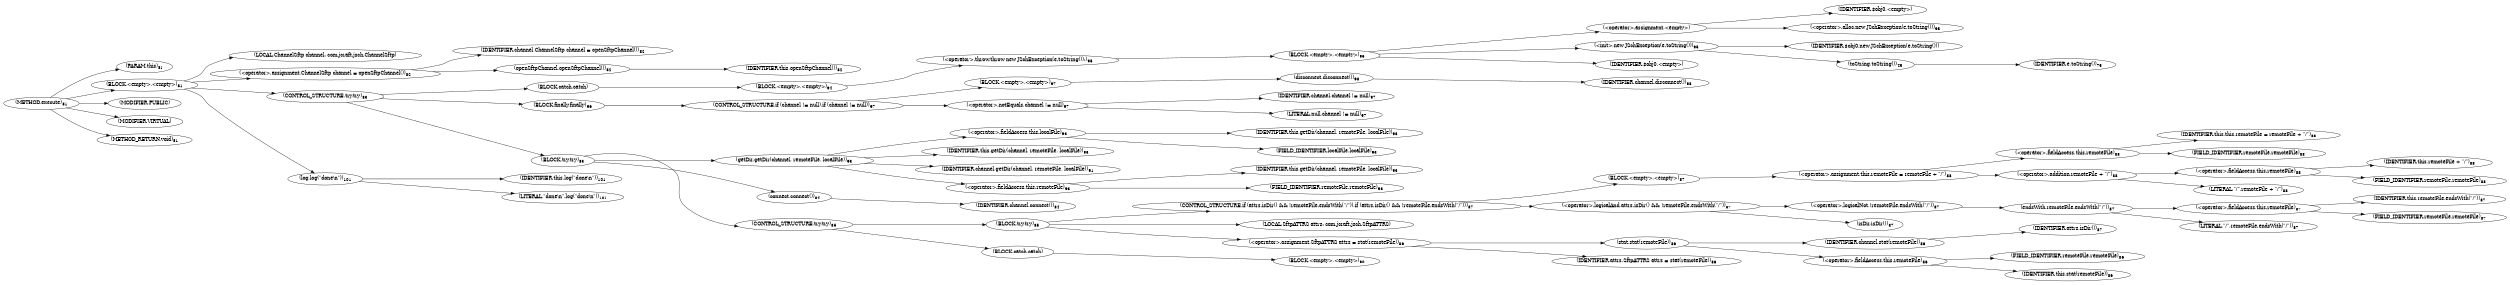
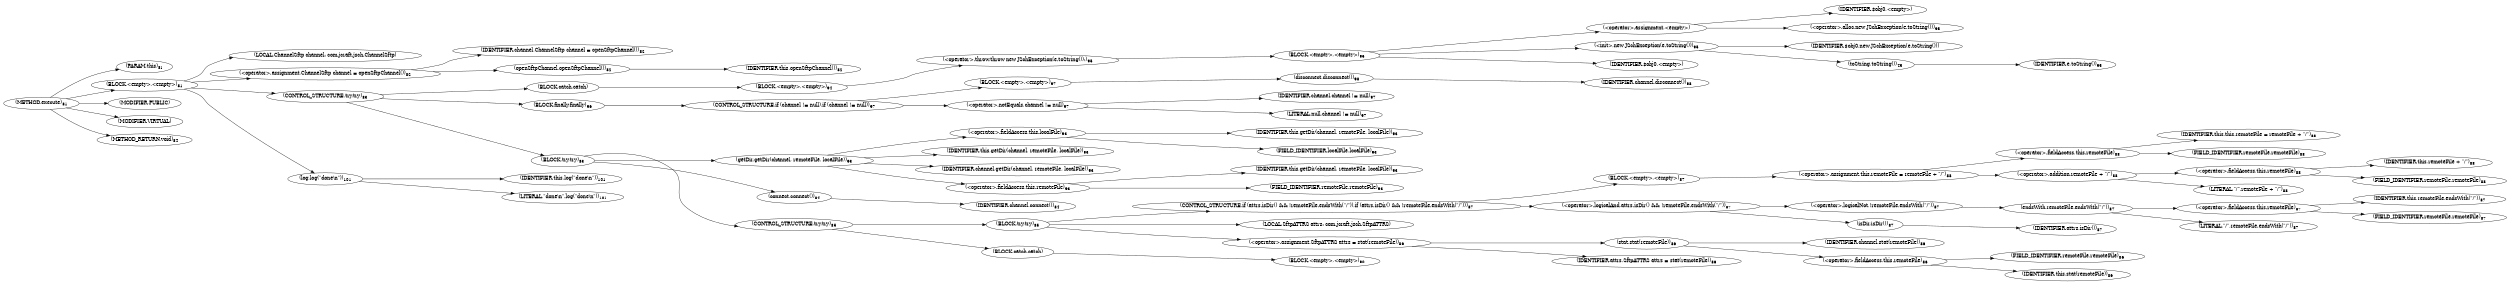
node "(IDENTIFIER,e,toString())": text "75" -> "95"
node "(METHOD_RETURN,void)": text "81" -> "84"
node "(IDENTIFIER,channel,getDir(channel, remoteFile, localFile))": text "91" -> "93"
edge "(IDENTIFIER,channel,stat(remoteFile))" -> "(IDENTIFIER,attrs,isDir())": now "(isDir,isDir())" -> "(IDENTIFIER,attrs,isDir())"
